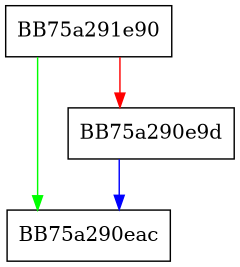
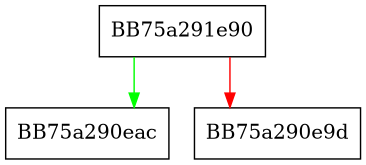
edge "BB75a290e9d" -> "BB75a290eac": removed
